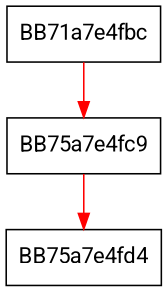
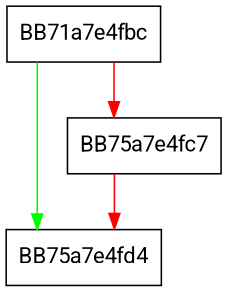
edge "BB71a7e4fbc" -> "BB75a7e4fd4": added
node "BB75a7e4fc9": label "BB75a7e4fc9" -> "BB75a7e4fc7"
